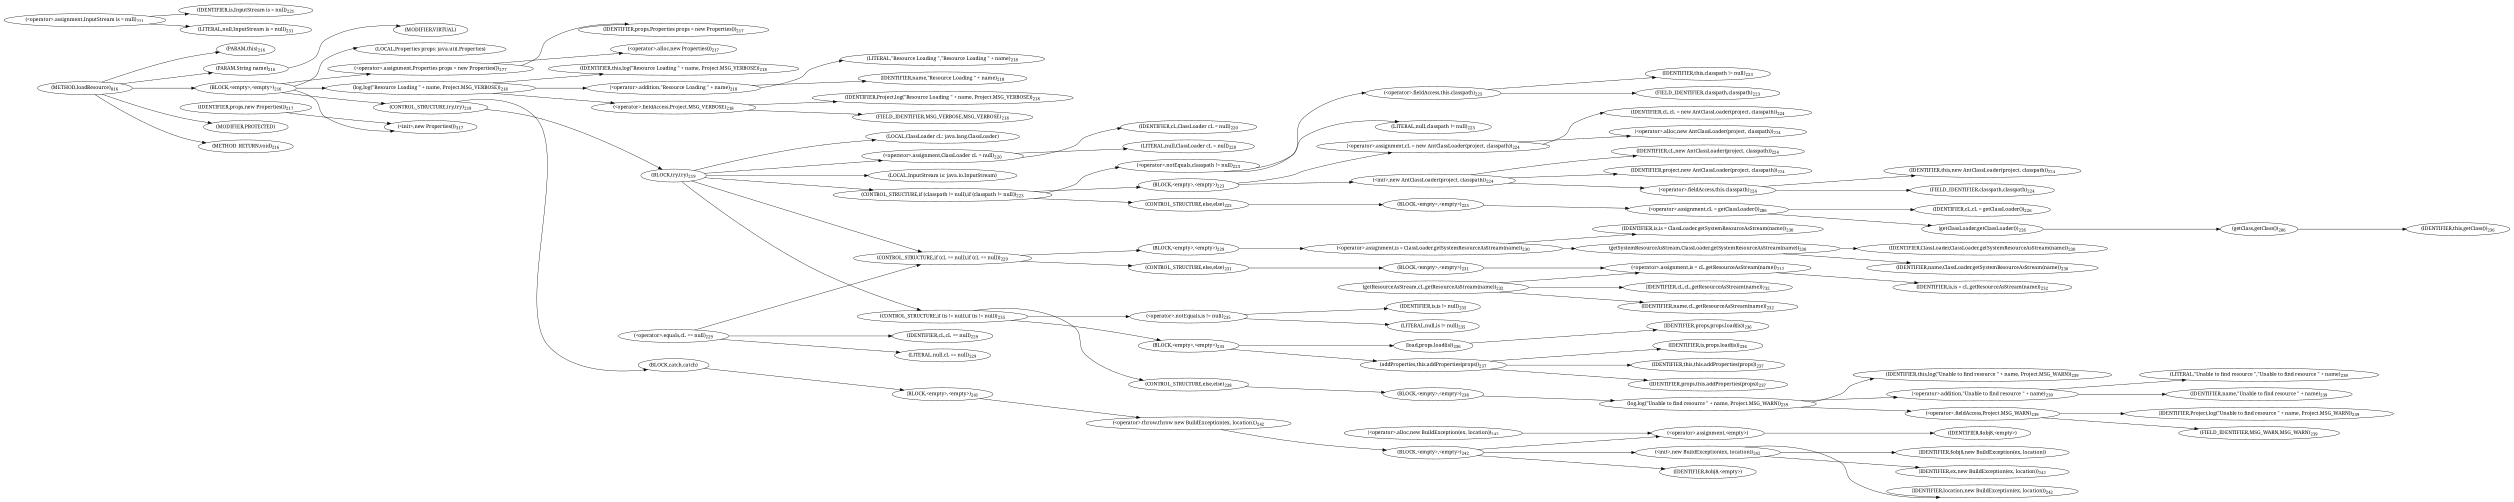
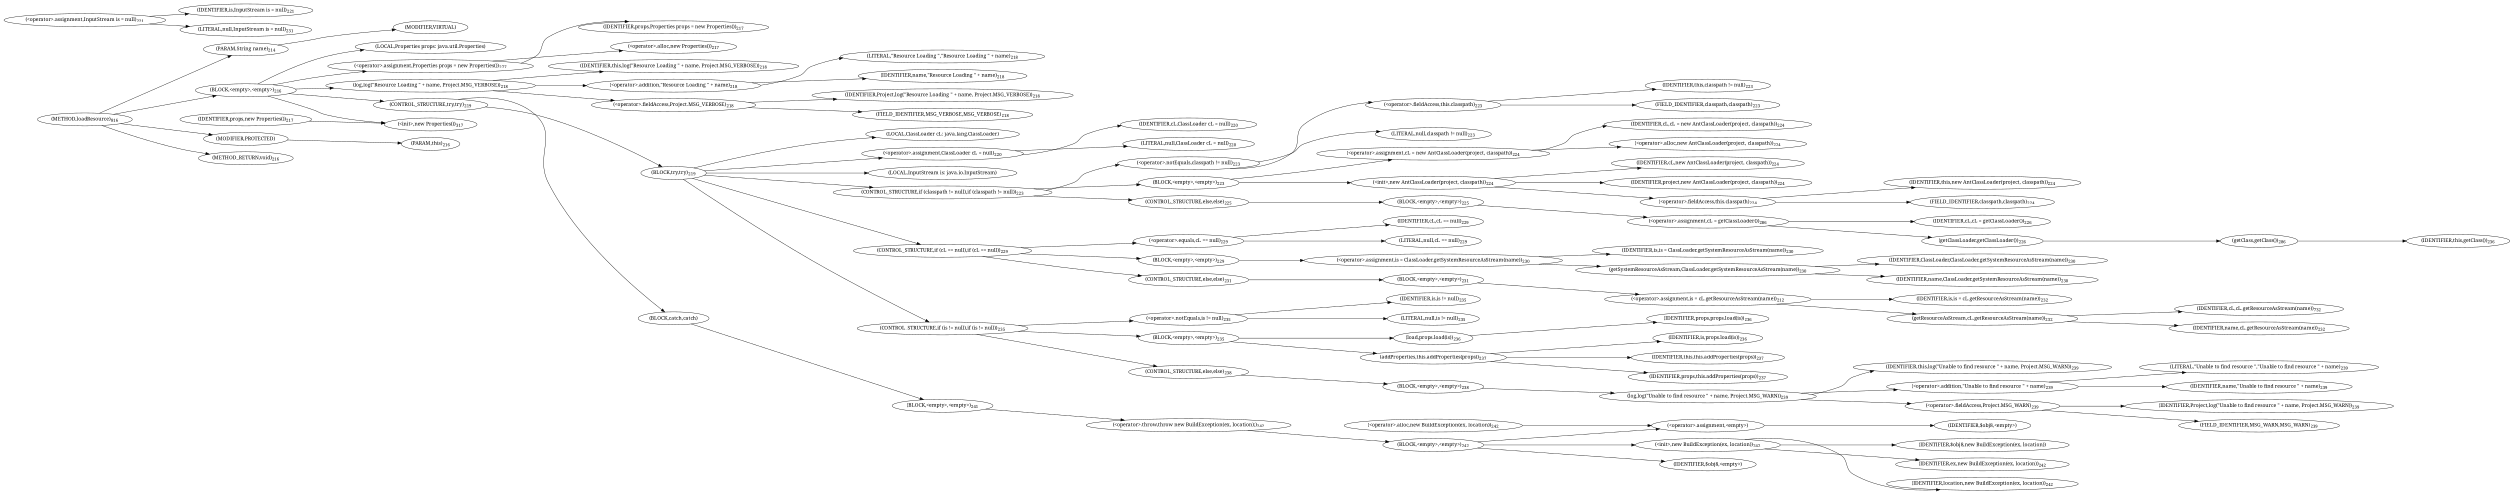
edge "(METHOD,loadResource)" -> "(PARAM,this)": now "(MODIFIER,PROTECTED)" -> "(PARAM,this)"
node "(PARAM,String name)": text "216" -> "214"
edge "(getResourceAsStream,cL.getResourceAsStream(name))" -> "(<operator>.assignment,is = cL.getResourceAsStream(name))": reversed
edge "(<operator>.equals,cL == null)" -> "(CONTROL_STRUCTURE,if (cL == null),if (cL == null))": reversed
